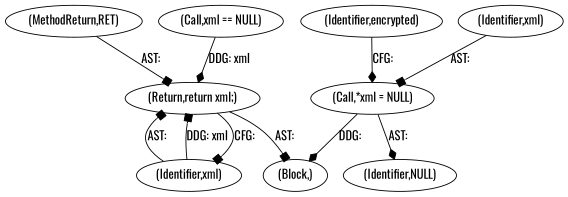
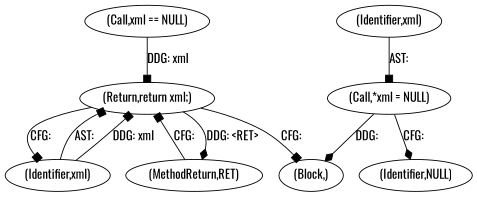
node "(Identifier,encrypted)": removed
edge "(Call,xml == NULL)" -> "(Return,return xml;)": arrowhead diamond -> box
edge "(MethodReturn,RET)" -> "(Return,return xml;)": label "AST: " -> "CFG: "
edge "(Return,return xml;)" -> "(MethodReturn,RET)": added, label "DDG: <RET>"
edge "(Return,return xml;)" -> "(Block,)": label "AST: " -> "CFG: "
edge "(Call,*xml = NULL)" -> "(Identifier,NULL)": label "AST: " -> "CFG: "
